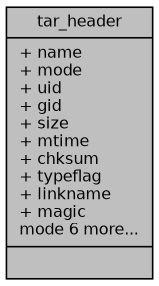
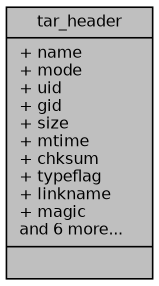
node "tar_header": text "mode 6 more..." -> "and 6 more..."
